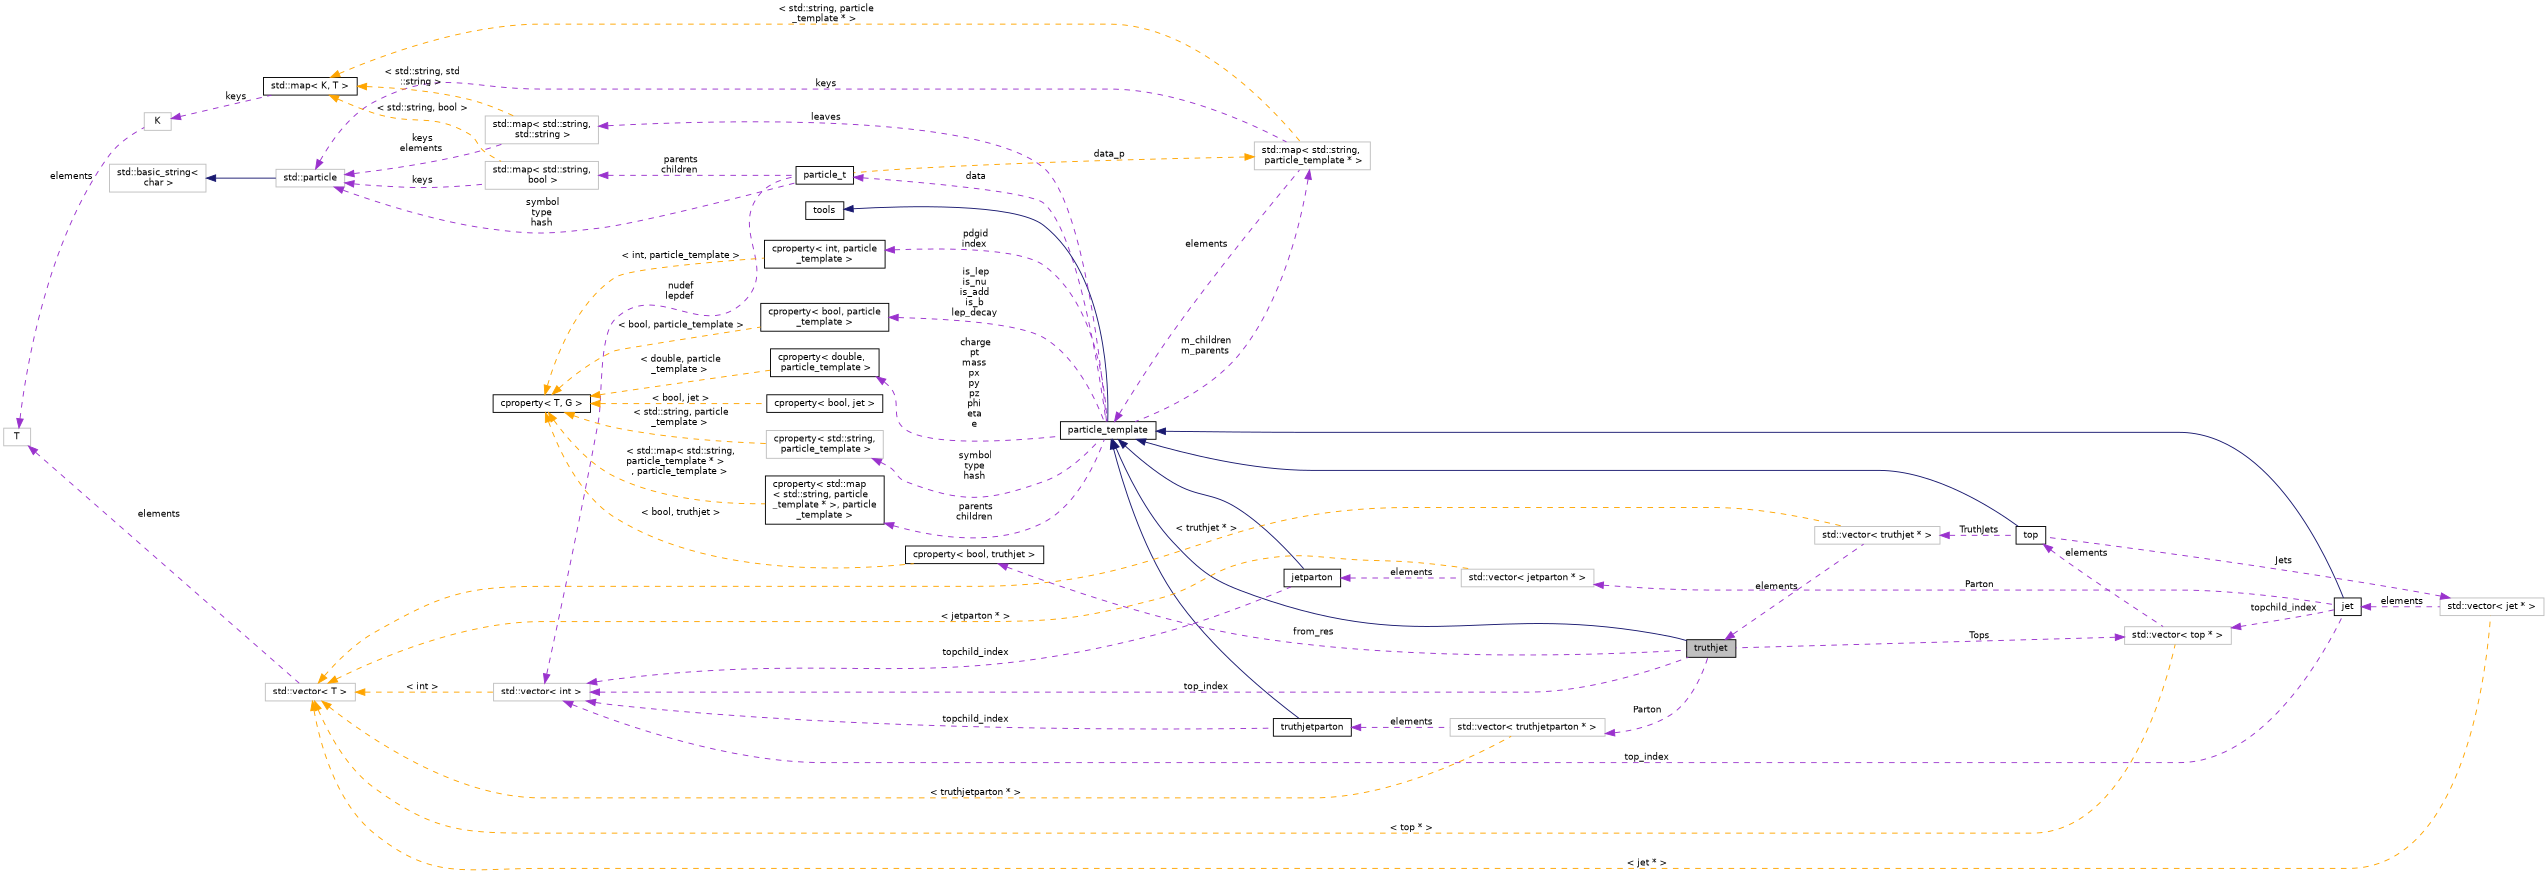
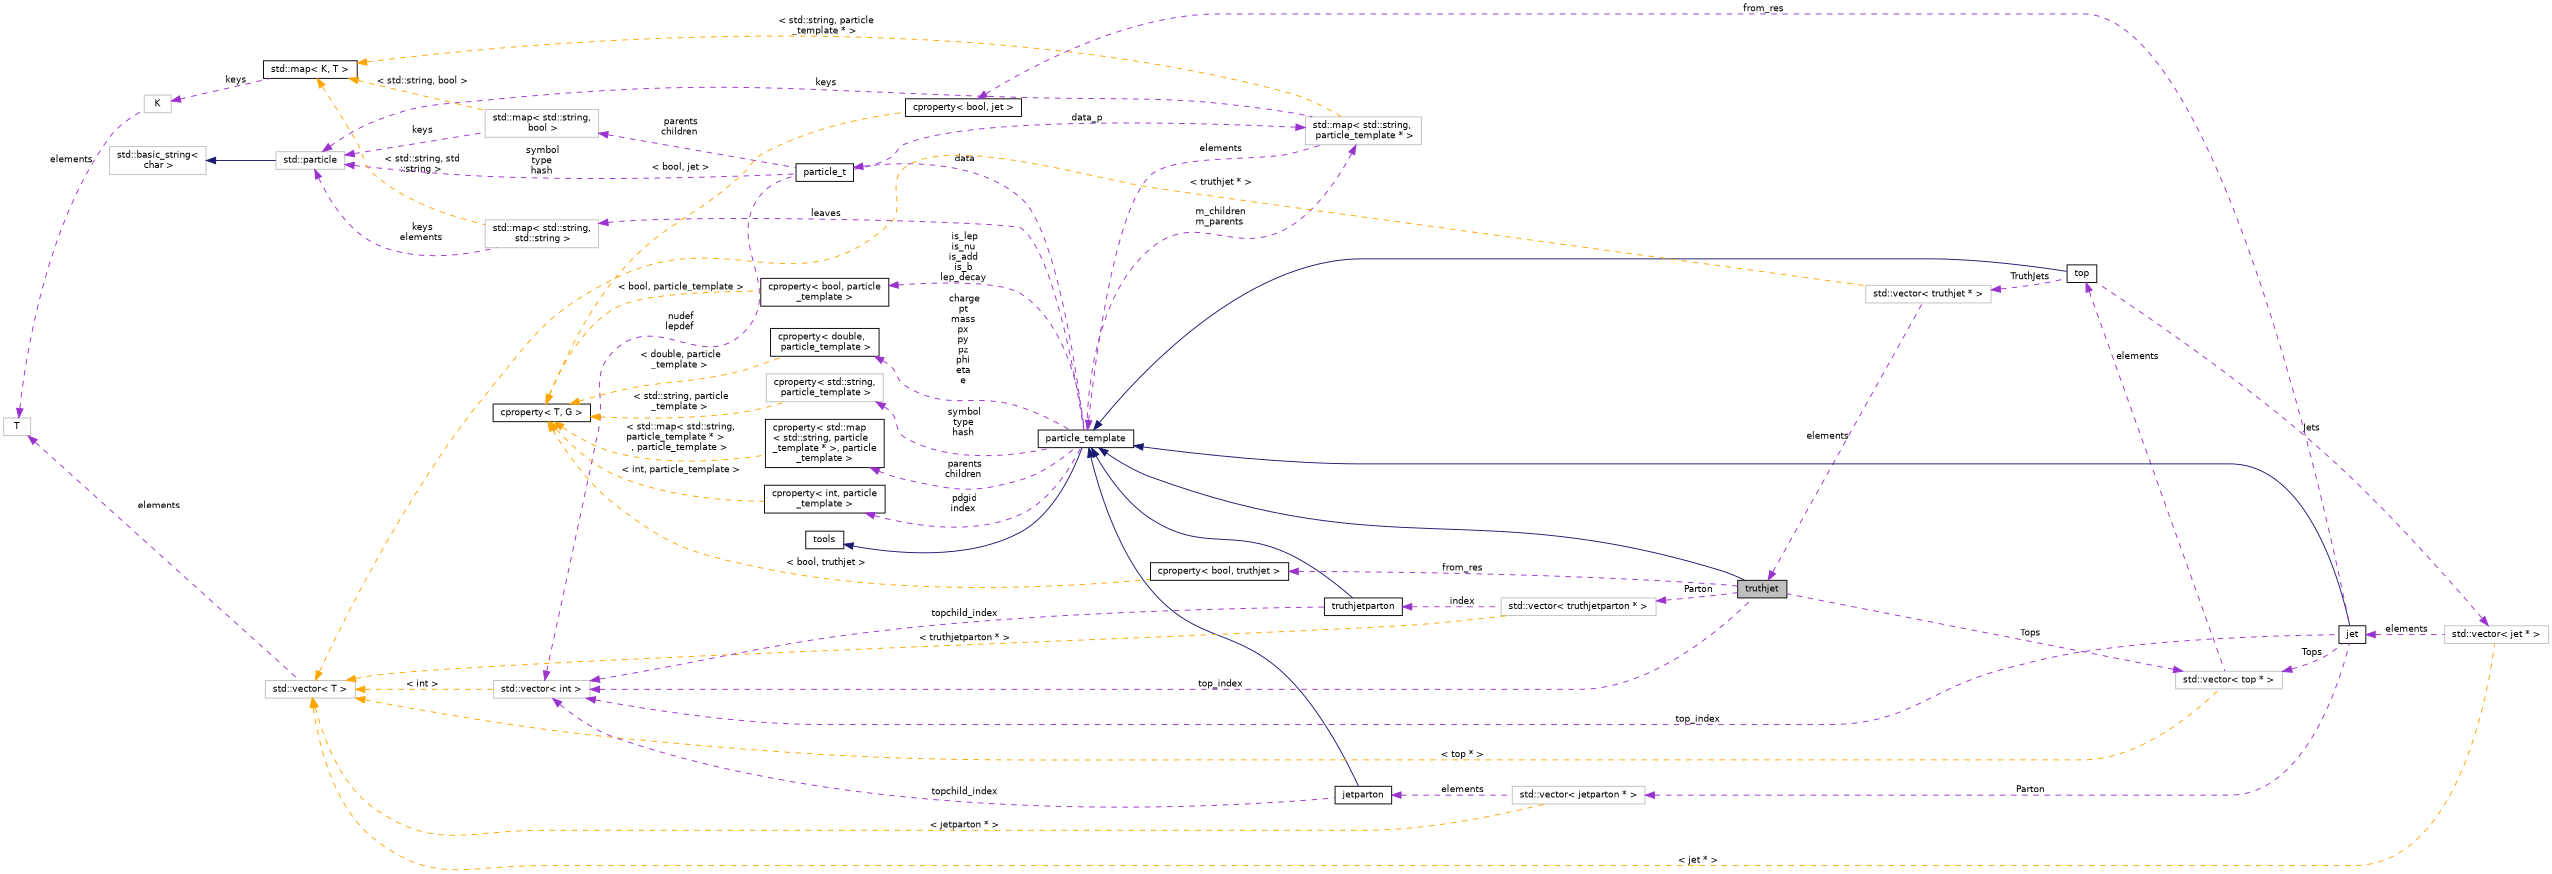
edge "jet" -> "cproperty< bool, jet >": added, label "from_res"
edge "particle_t" -> "std::map< std::string, particle_template * >": color orange -> darkorchid3
edge "jet" -> "std::vector< top * >": label " topchild_index" -> " Tops"
edge "std::vector< truthjetparton * >" -> "truthjetparton": label " elements" -> " index"
